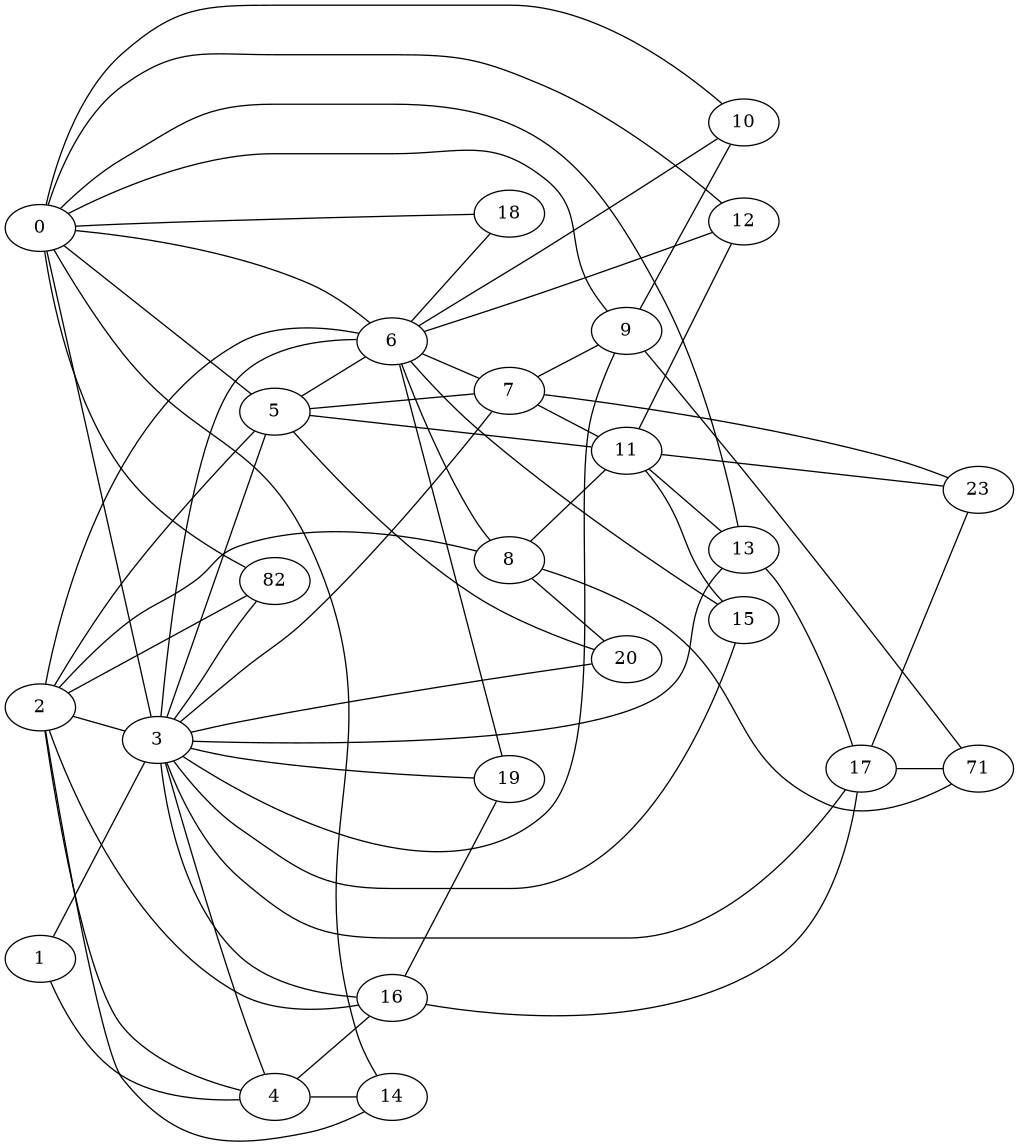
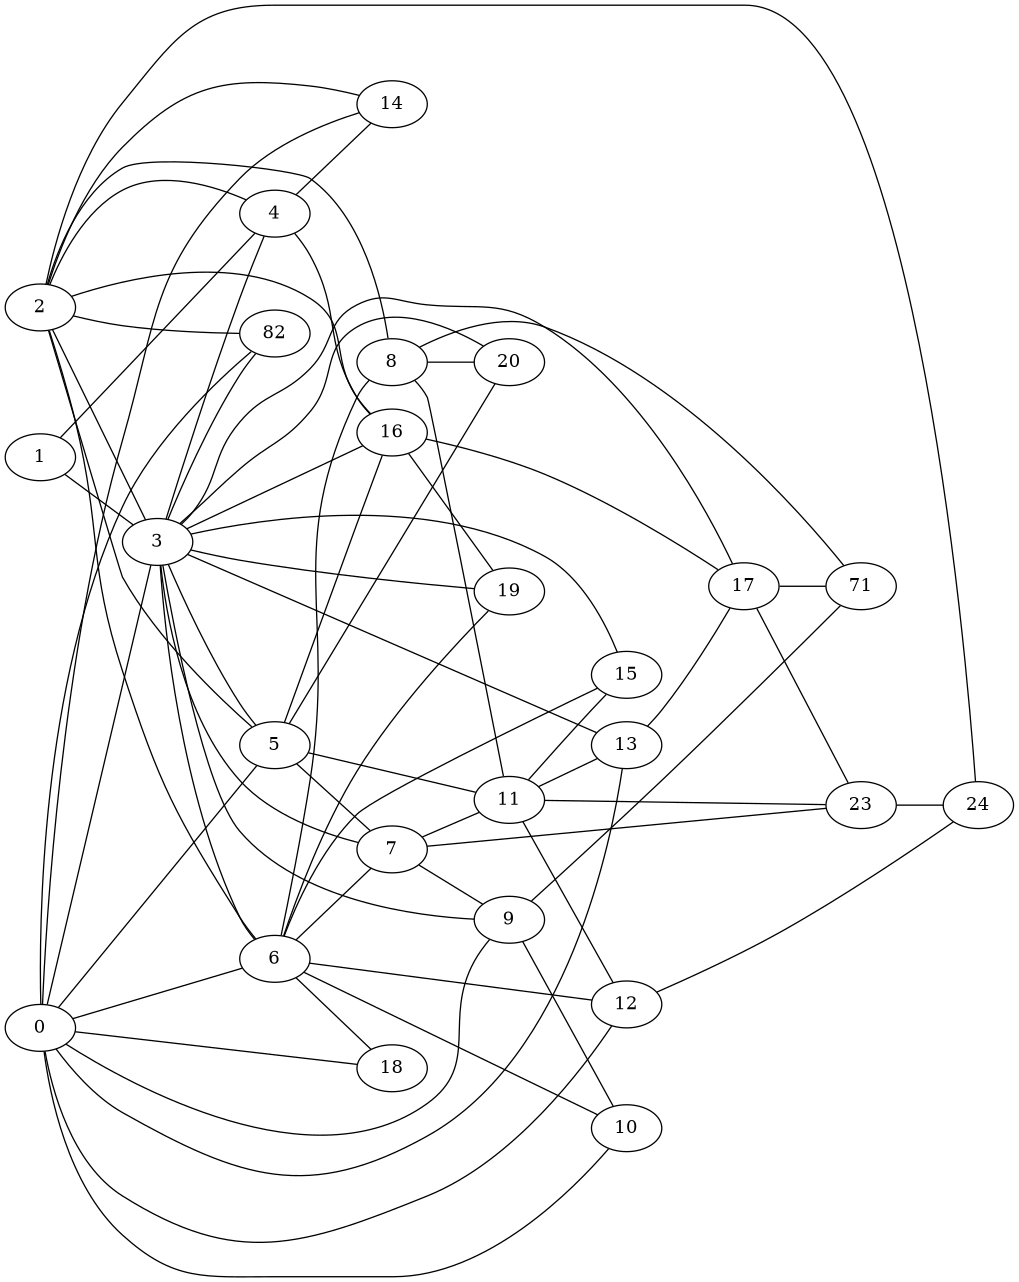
edge "6" -- "5": now "16" -- "5"
node "24": added
